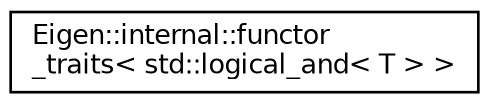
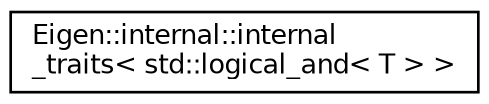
node "Eigen::internal::functor _traits< std::logical_and< T > >": label "Eigen::internal::functor _traits< std::logical_and< T > >" -> "Eigen::internal::internal _traits< std::logical_and< T > >"
